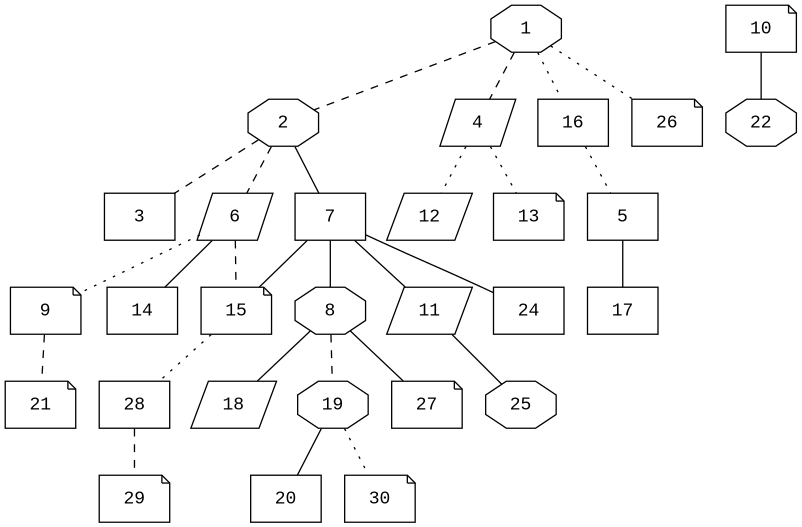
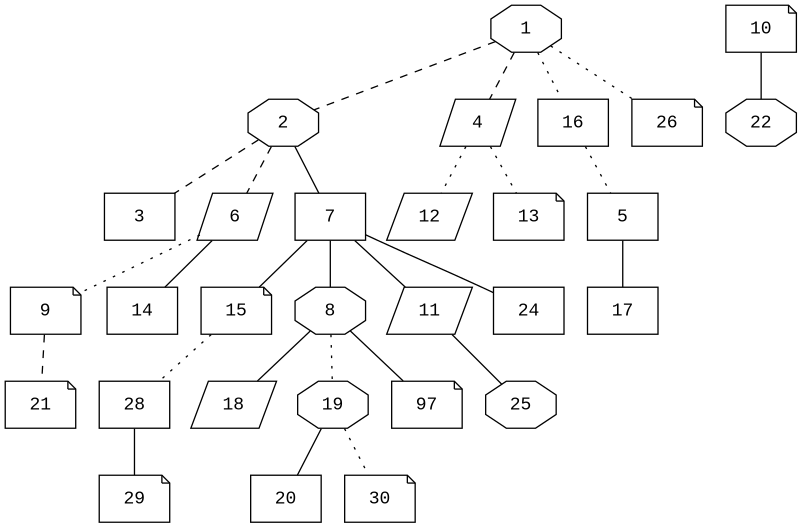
edge "6" -- "15": removed
edge "8" -- "19": style dashed -> dotted
node "27": label "27" -> "97"
edge "28" -- "29": style dashed -> solid
